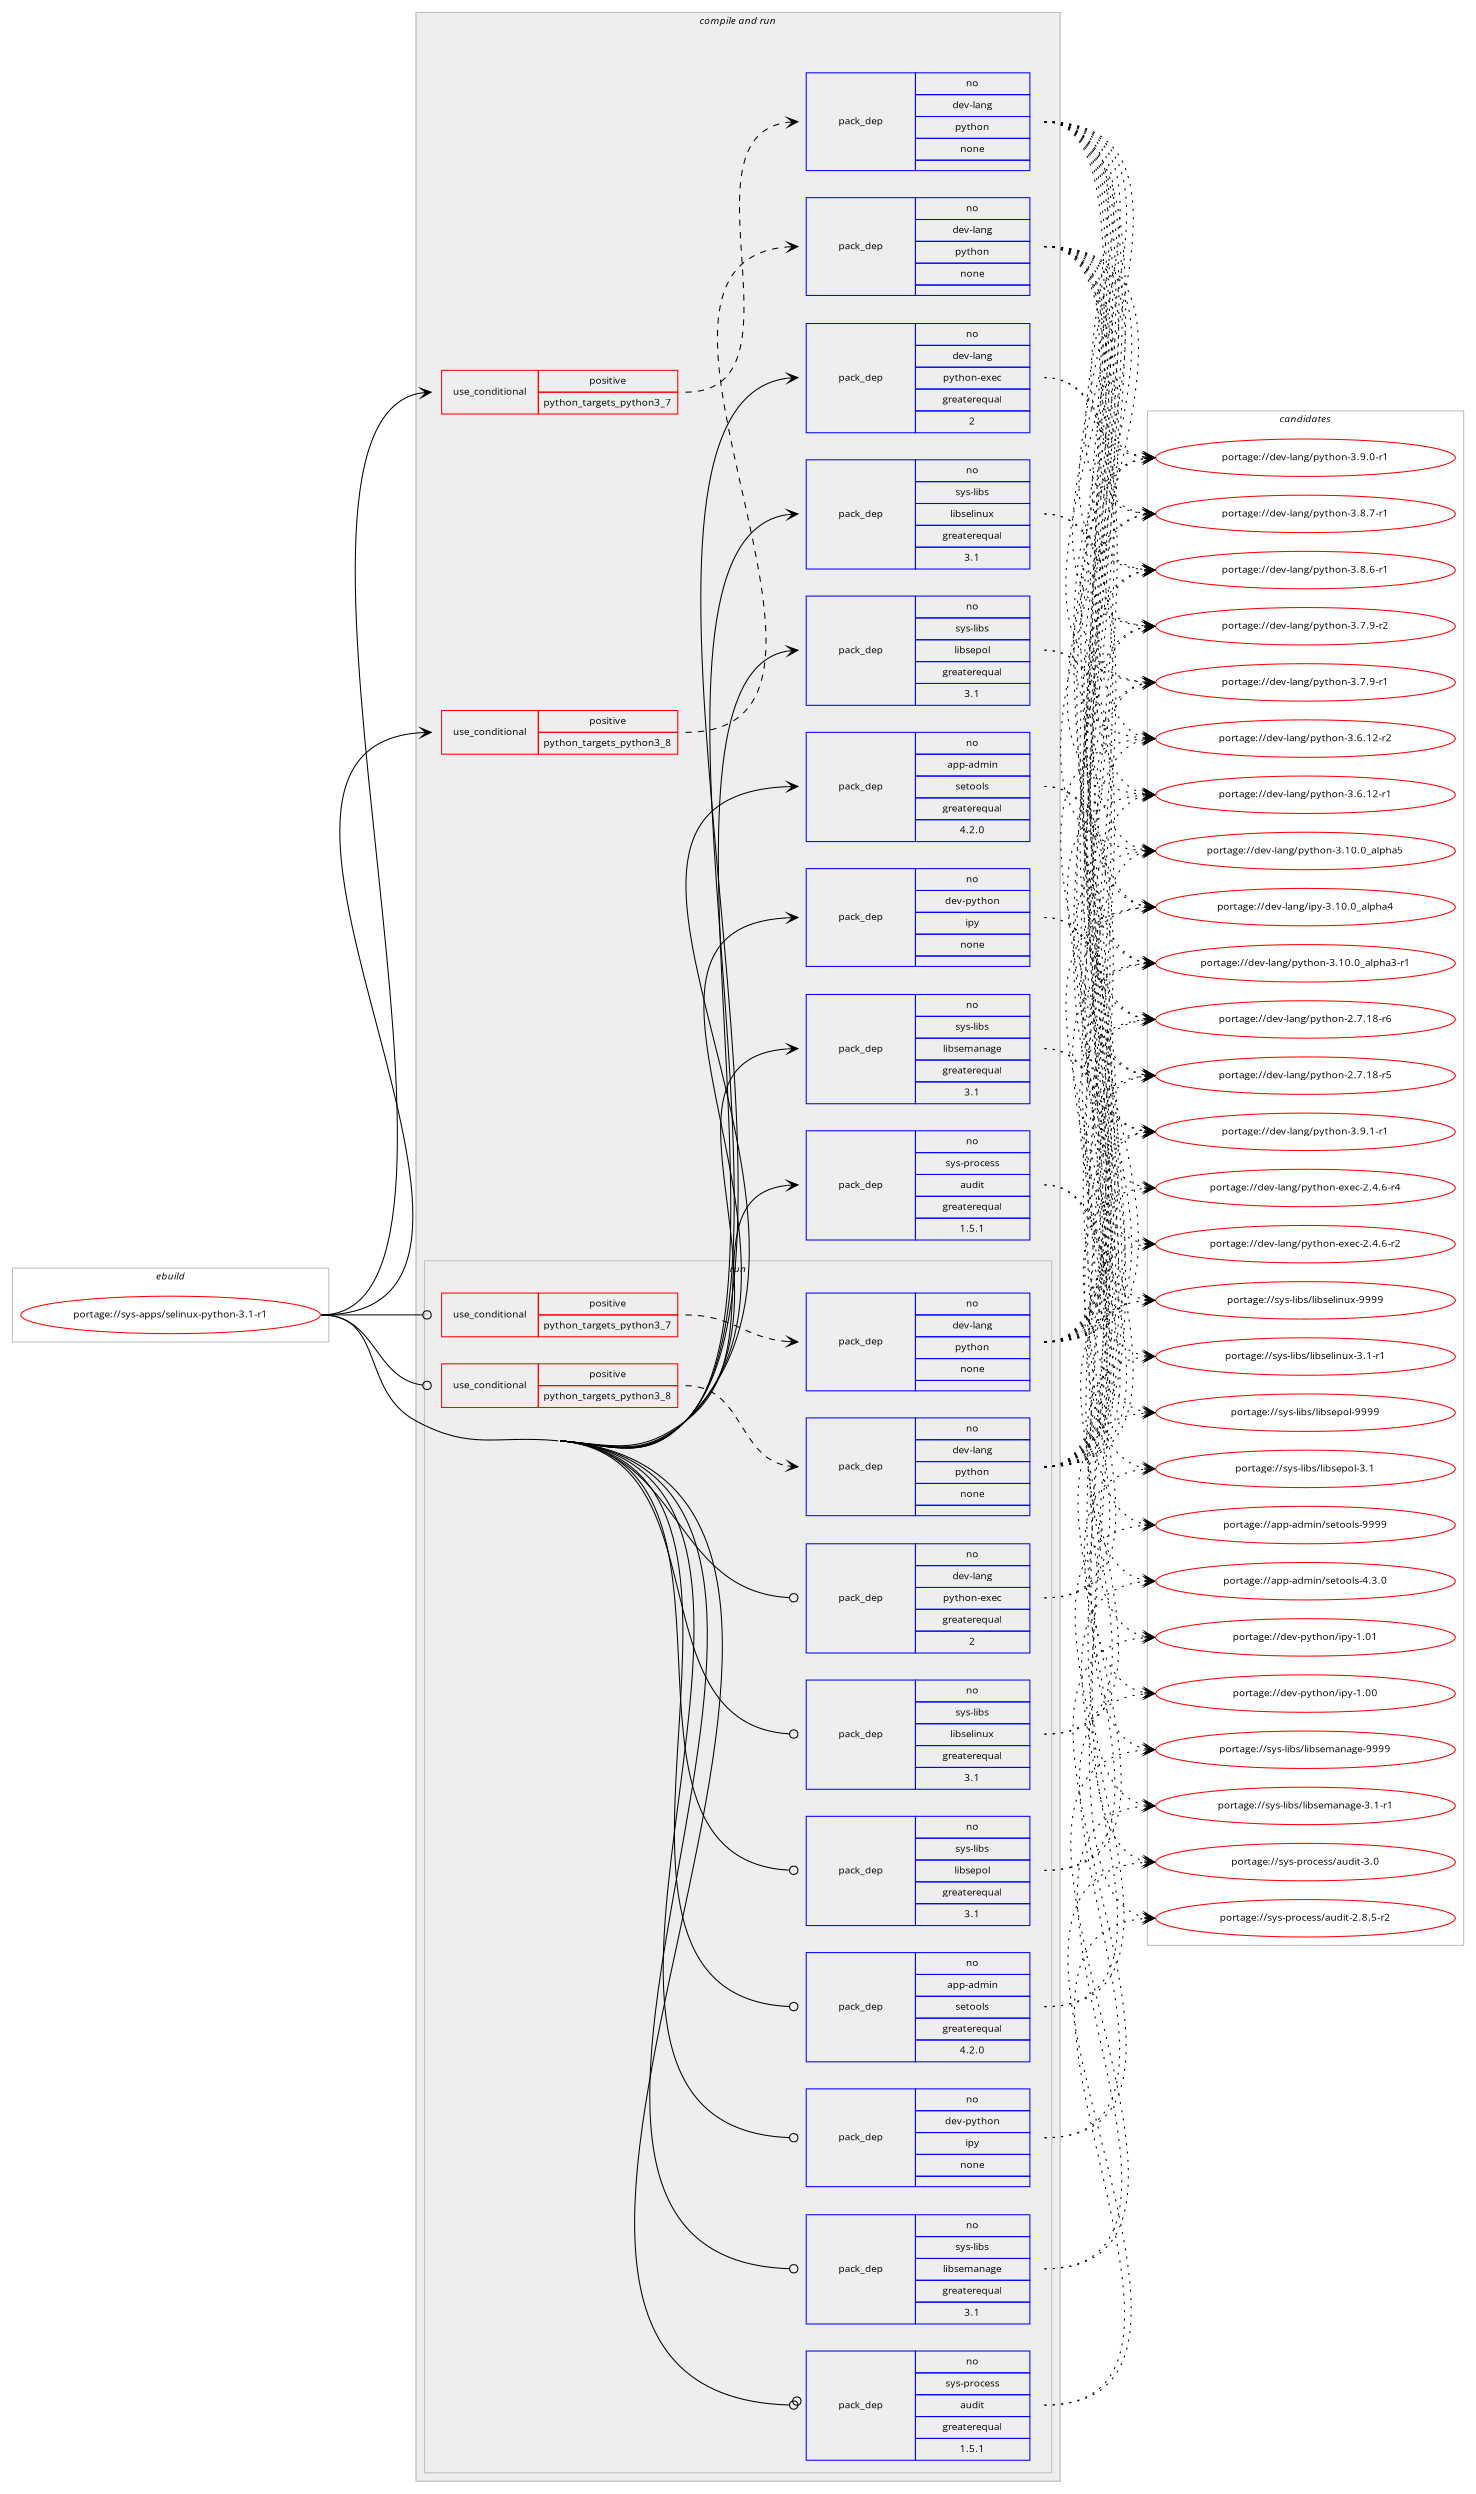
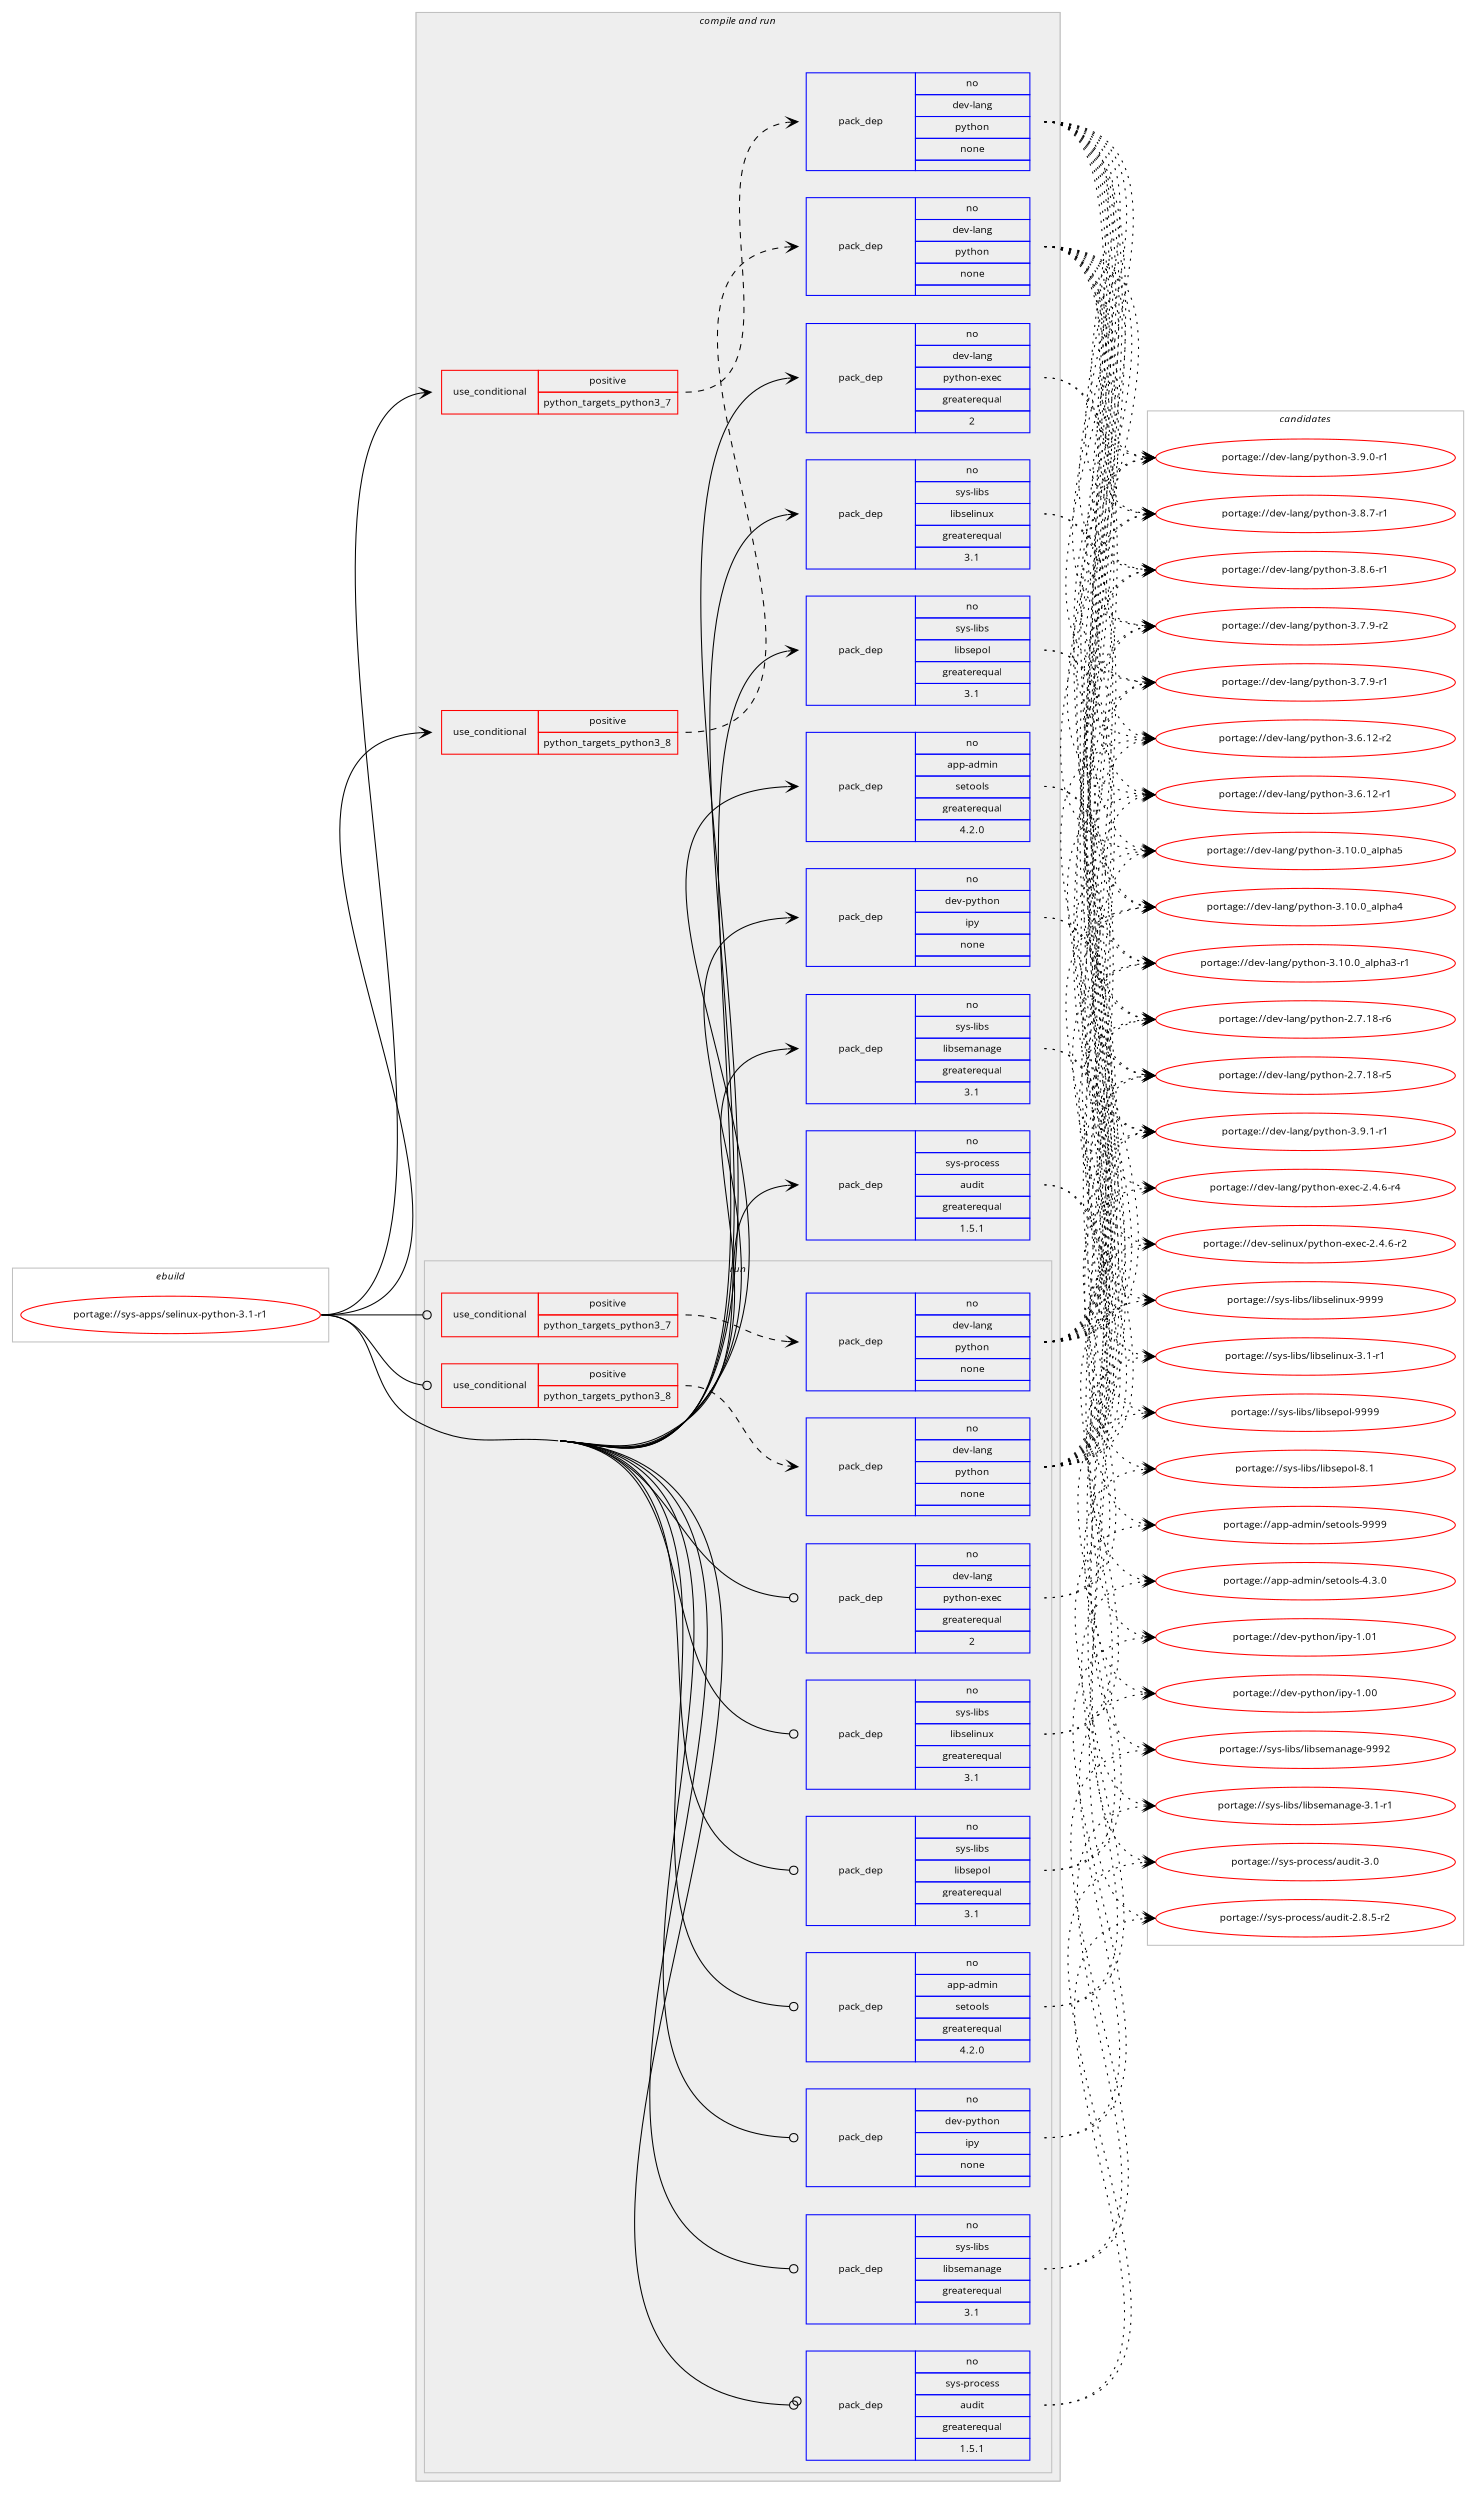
node "portage://dev-lang/ipy-3.10.0_alpha4": label "portage://dev-lang/ipy-3.10.0_alpha4" -> "portage://dev-lang/python-3.10.0_alpha4"
node "portage://dev-lang/python-exec-2.4.6-r2": label "portage://dev-lang/python-exec-2.4.6-r2" -> "portage://dev-selinux/python-exec-2.4.6-r2"
node "portage://sys-libs/libsepol-3.1": label "portage://sys-libs/libsepol-3.1" -> "portage://sys-libs/libsepol-8.1"
node "portage://sys-libs/libsemanage-9999": label "portage://sys-libs/libsemanage-9999" -> "portage://sys-libs/libsemanage-9992"
